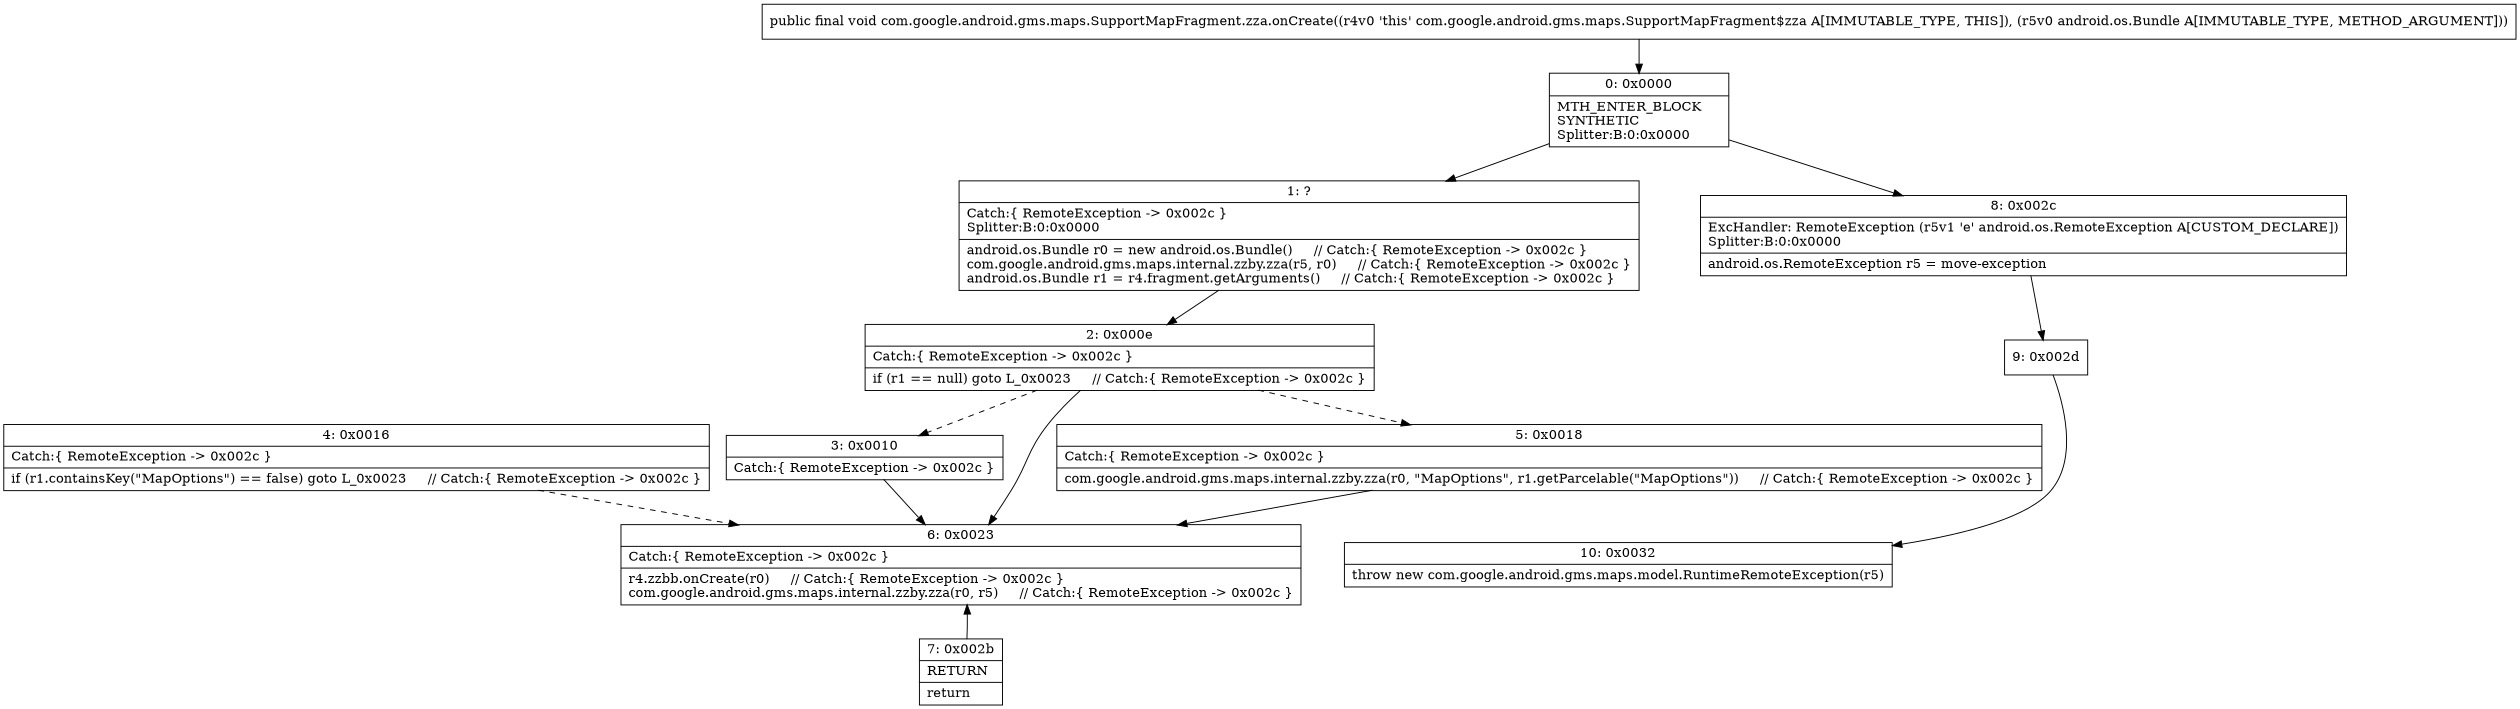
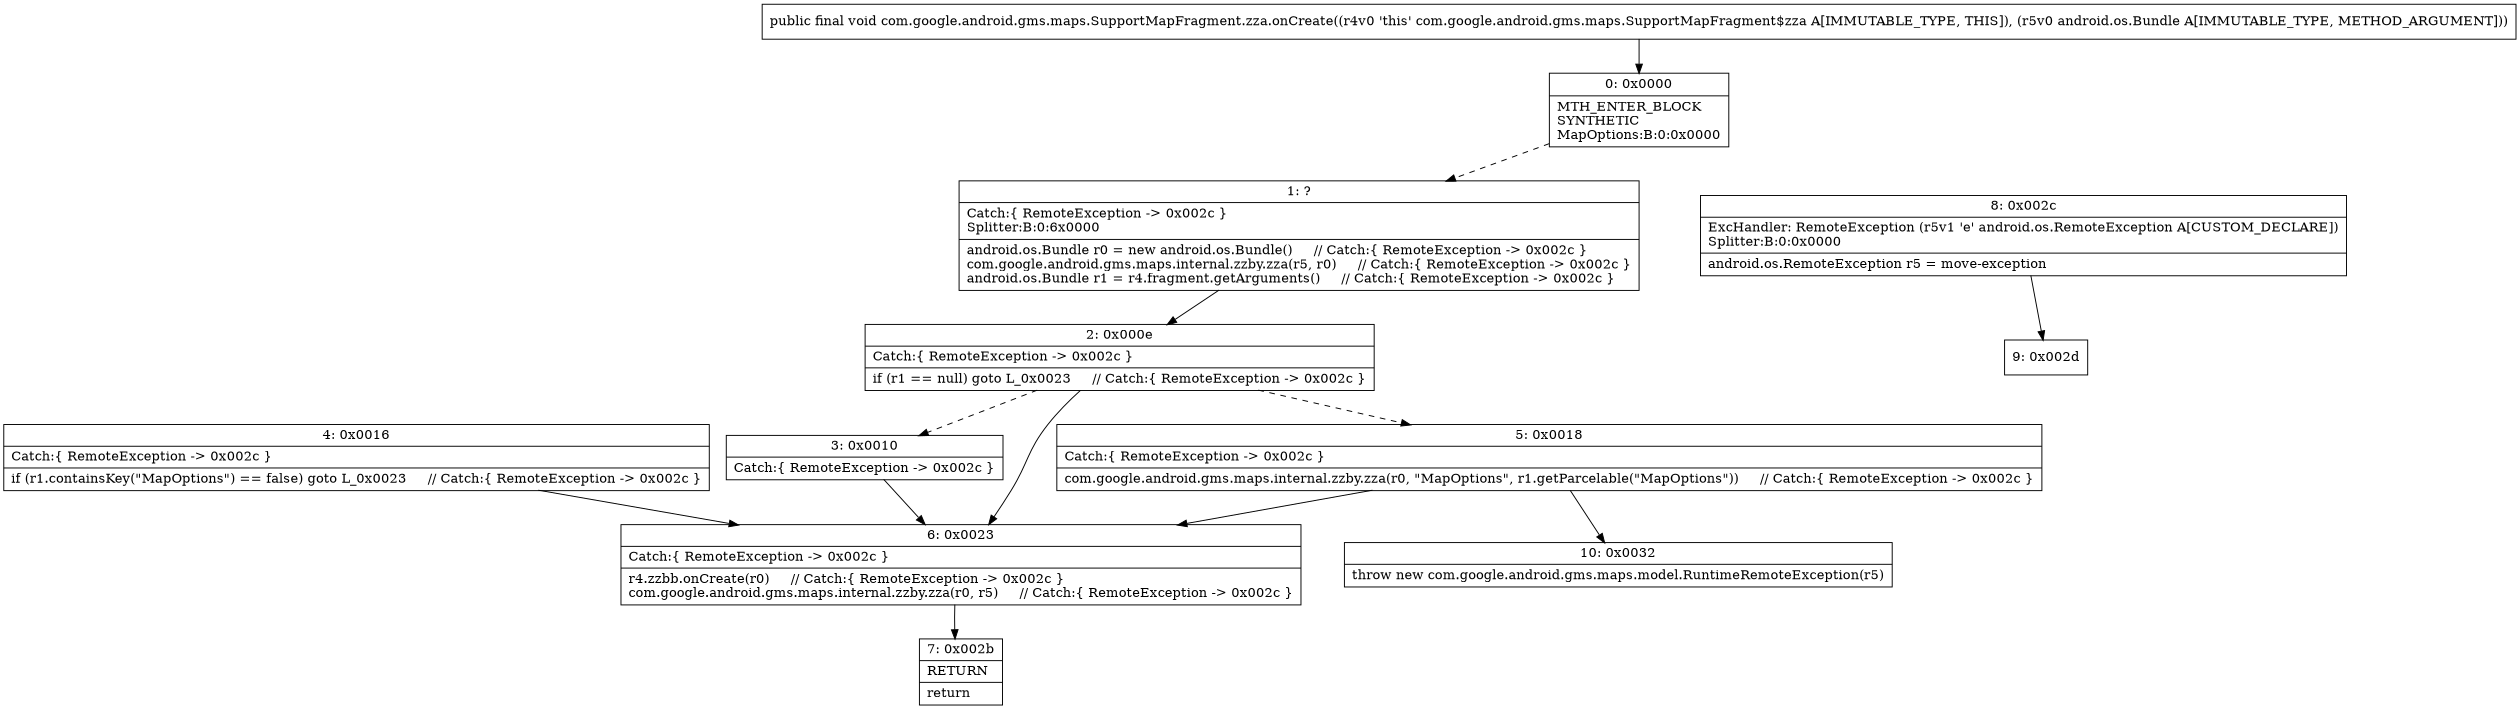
node "0: 0x0000": text "Splitter:B:0:0x0000" -> "MapOptions:B:0:0x0000"
edge "0: 0x0000" -> "1: ?": style solid -> dashed
edge "0: 0x0000" -> "8: 0x002c": removed
node "1: ?": text "Splitter:B:0:0x0000" -> "Splitter:B:0:6x0000"
edge "9: 0x002d" -> "10: 0x0032": now "5: 0x0018" -> "10: 0x0032"
edge "4: 0x0016" -> "6: 0x0023": style dashed -> solid
edge "7: 0x002b" -> "6: 0x0023": reversed
